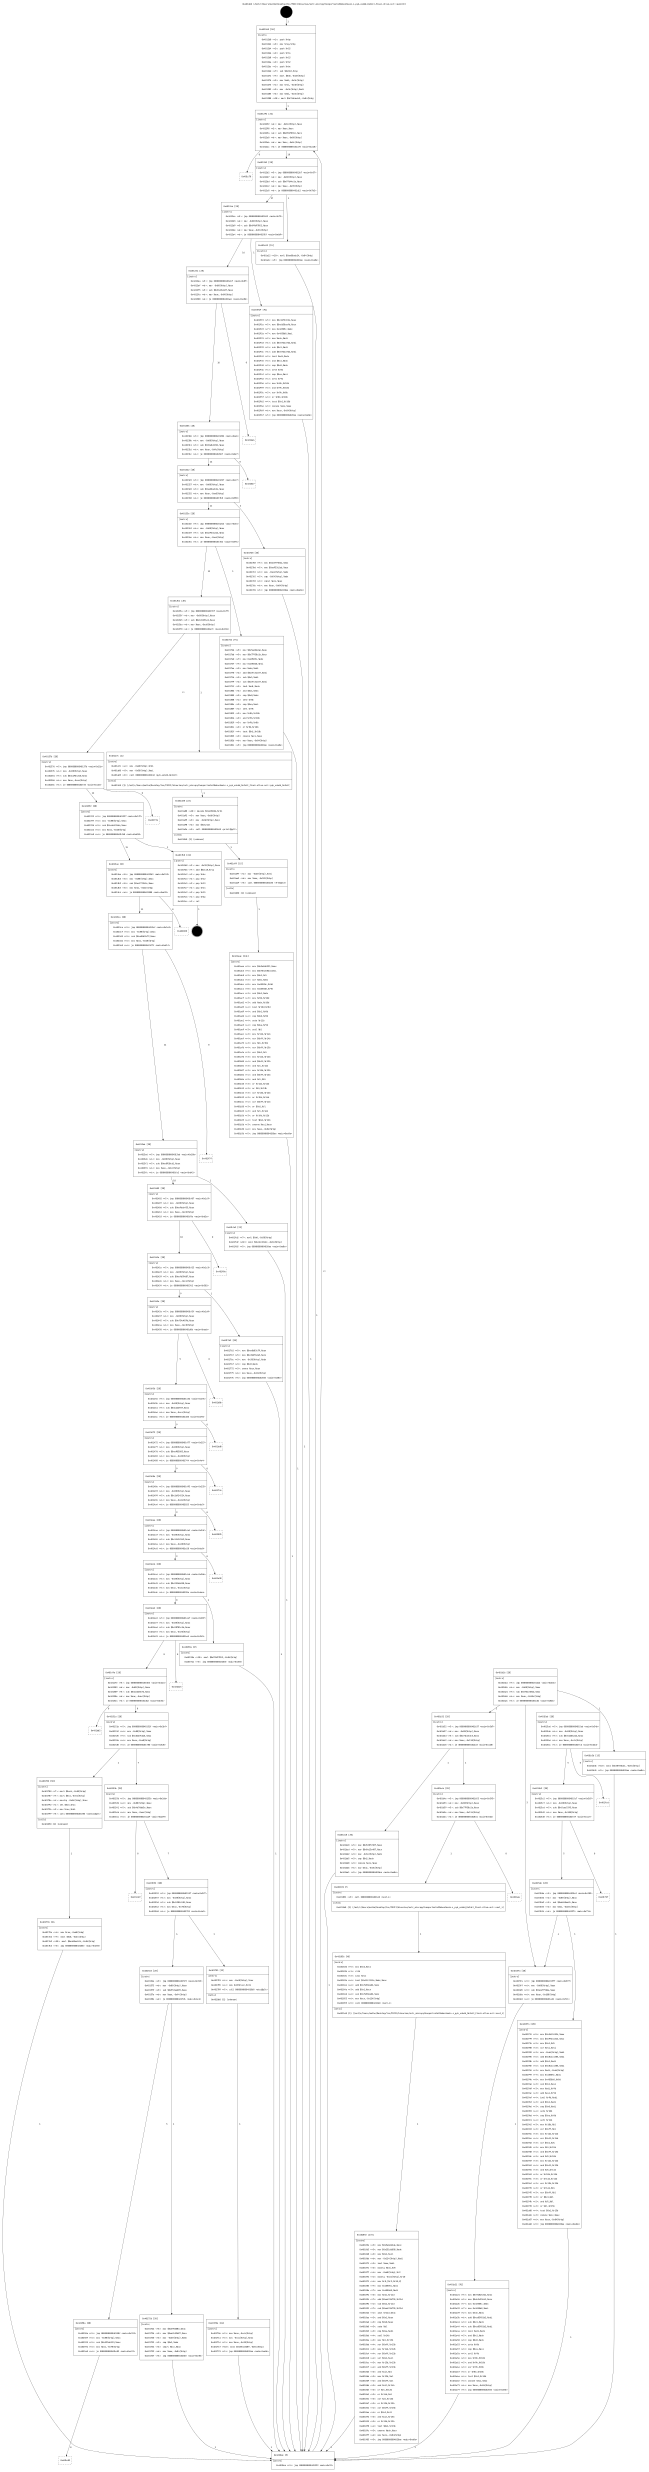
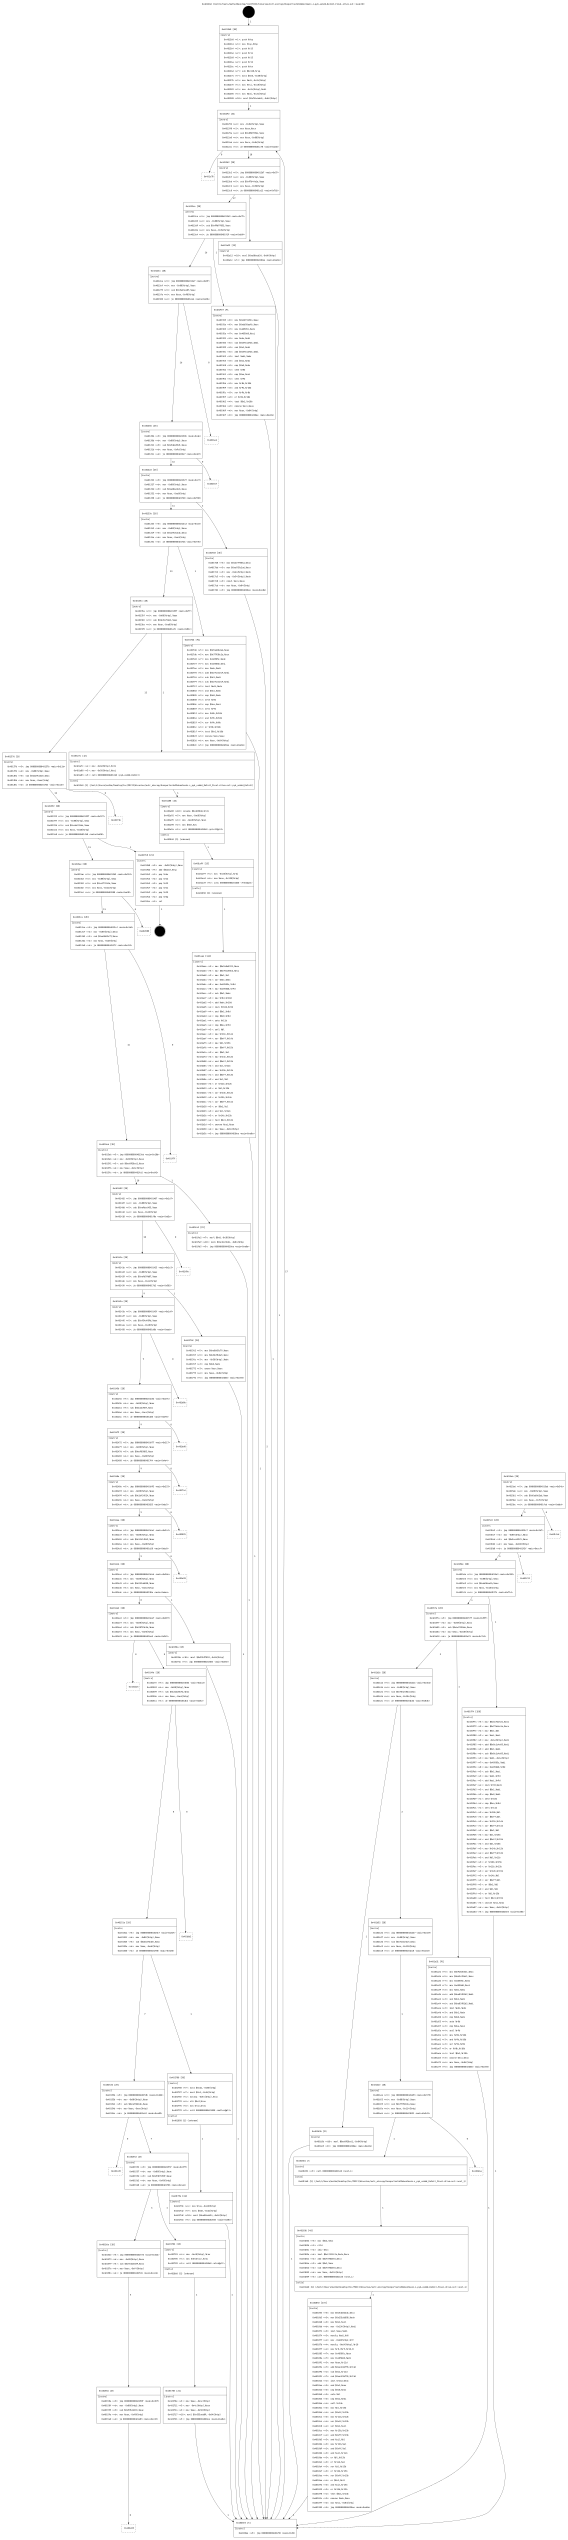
edge "0x401616 [28]" -> "0x4015fa [28]": reversed
node "0x4016c8 [30]": removed
node "0x401726 [30]": removed
